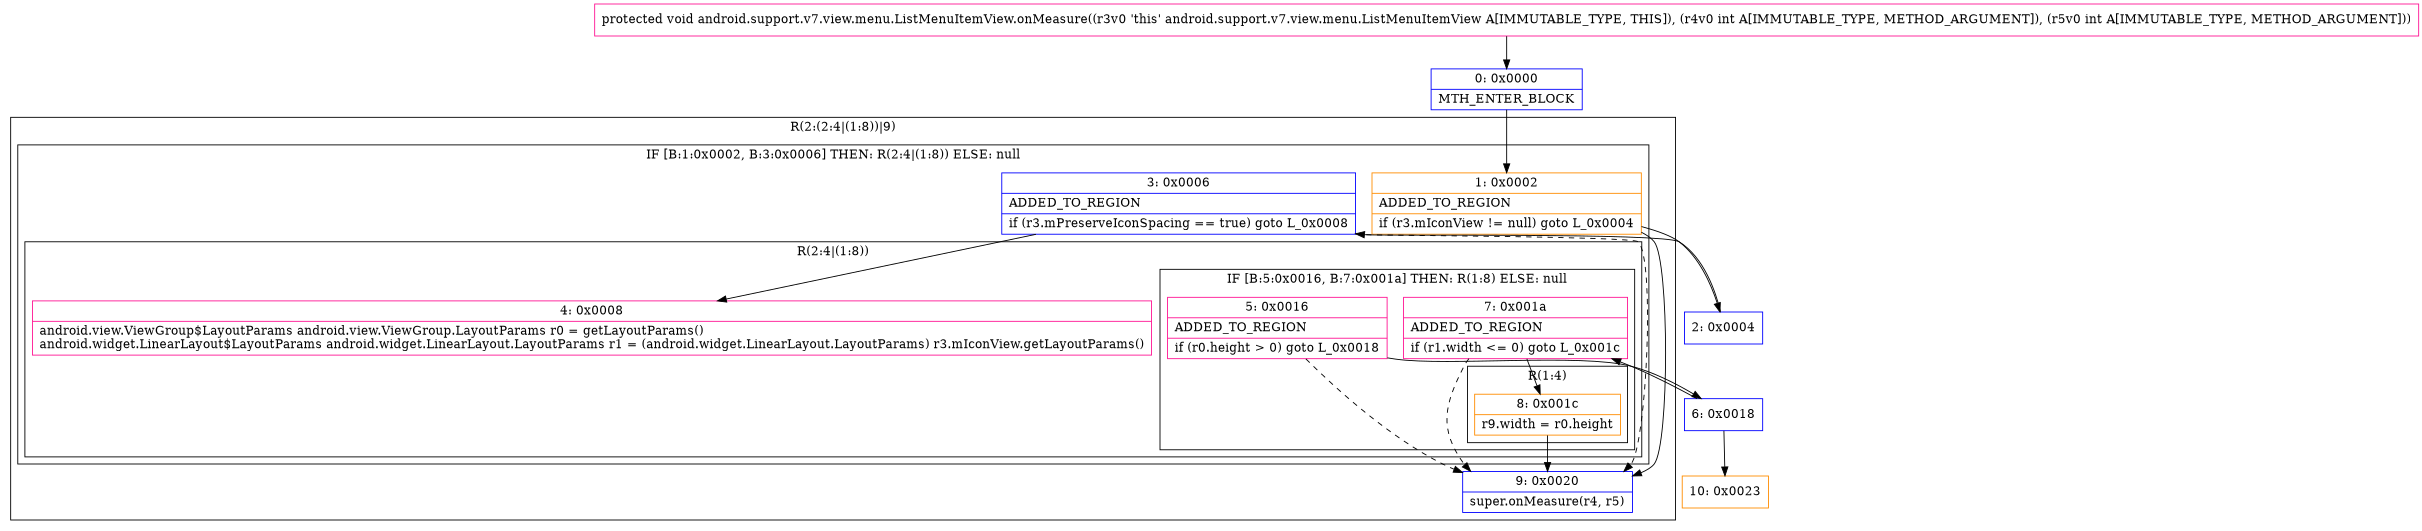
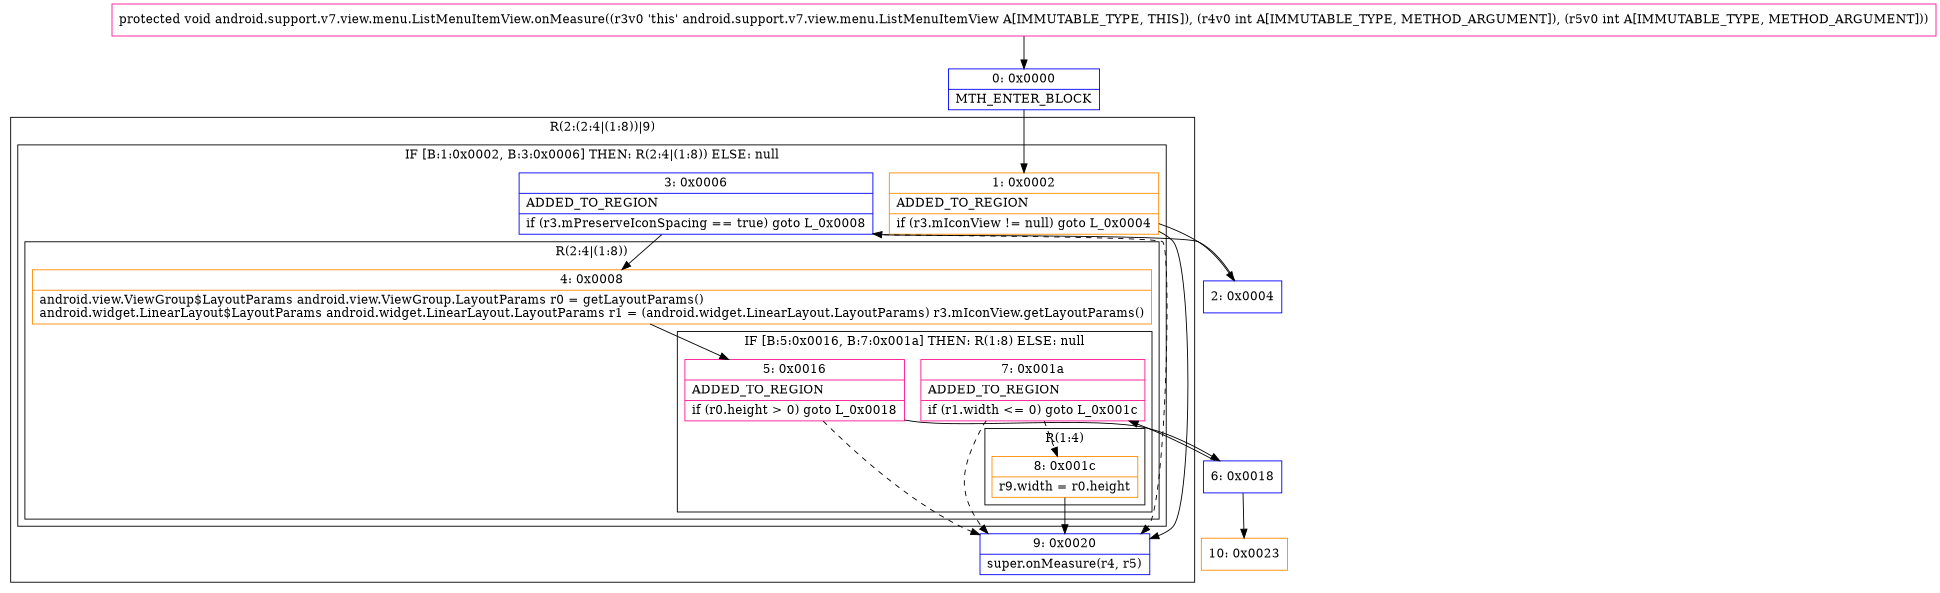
node "4: 0x0008": color deeppink -> darkorange
edge "4: 0x0008" -> "5: 0x0016": added
edge "7: 0x001a" -> "8: 0x001c": style solid -> dashed
